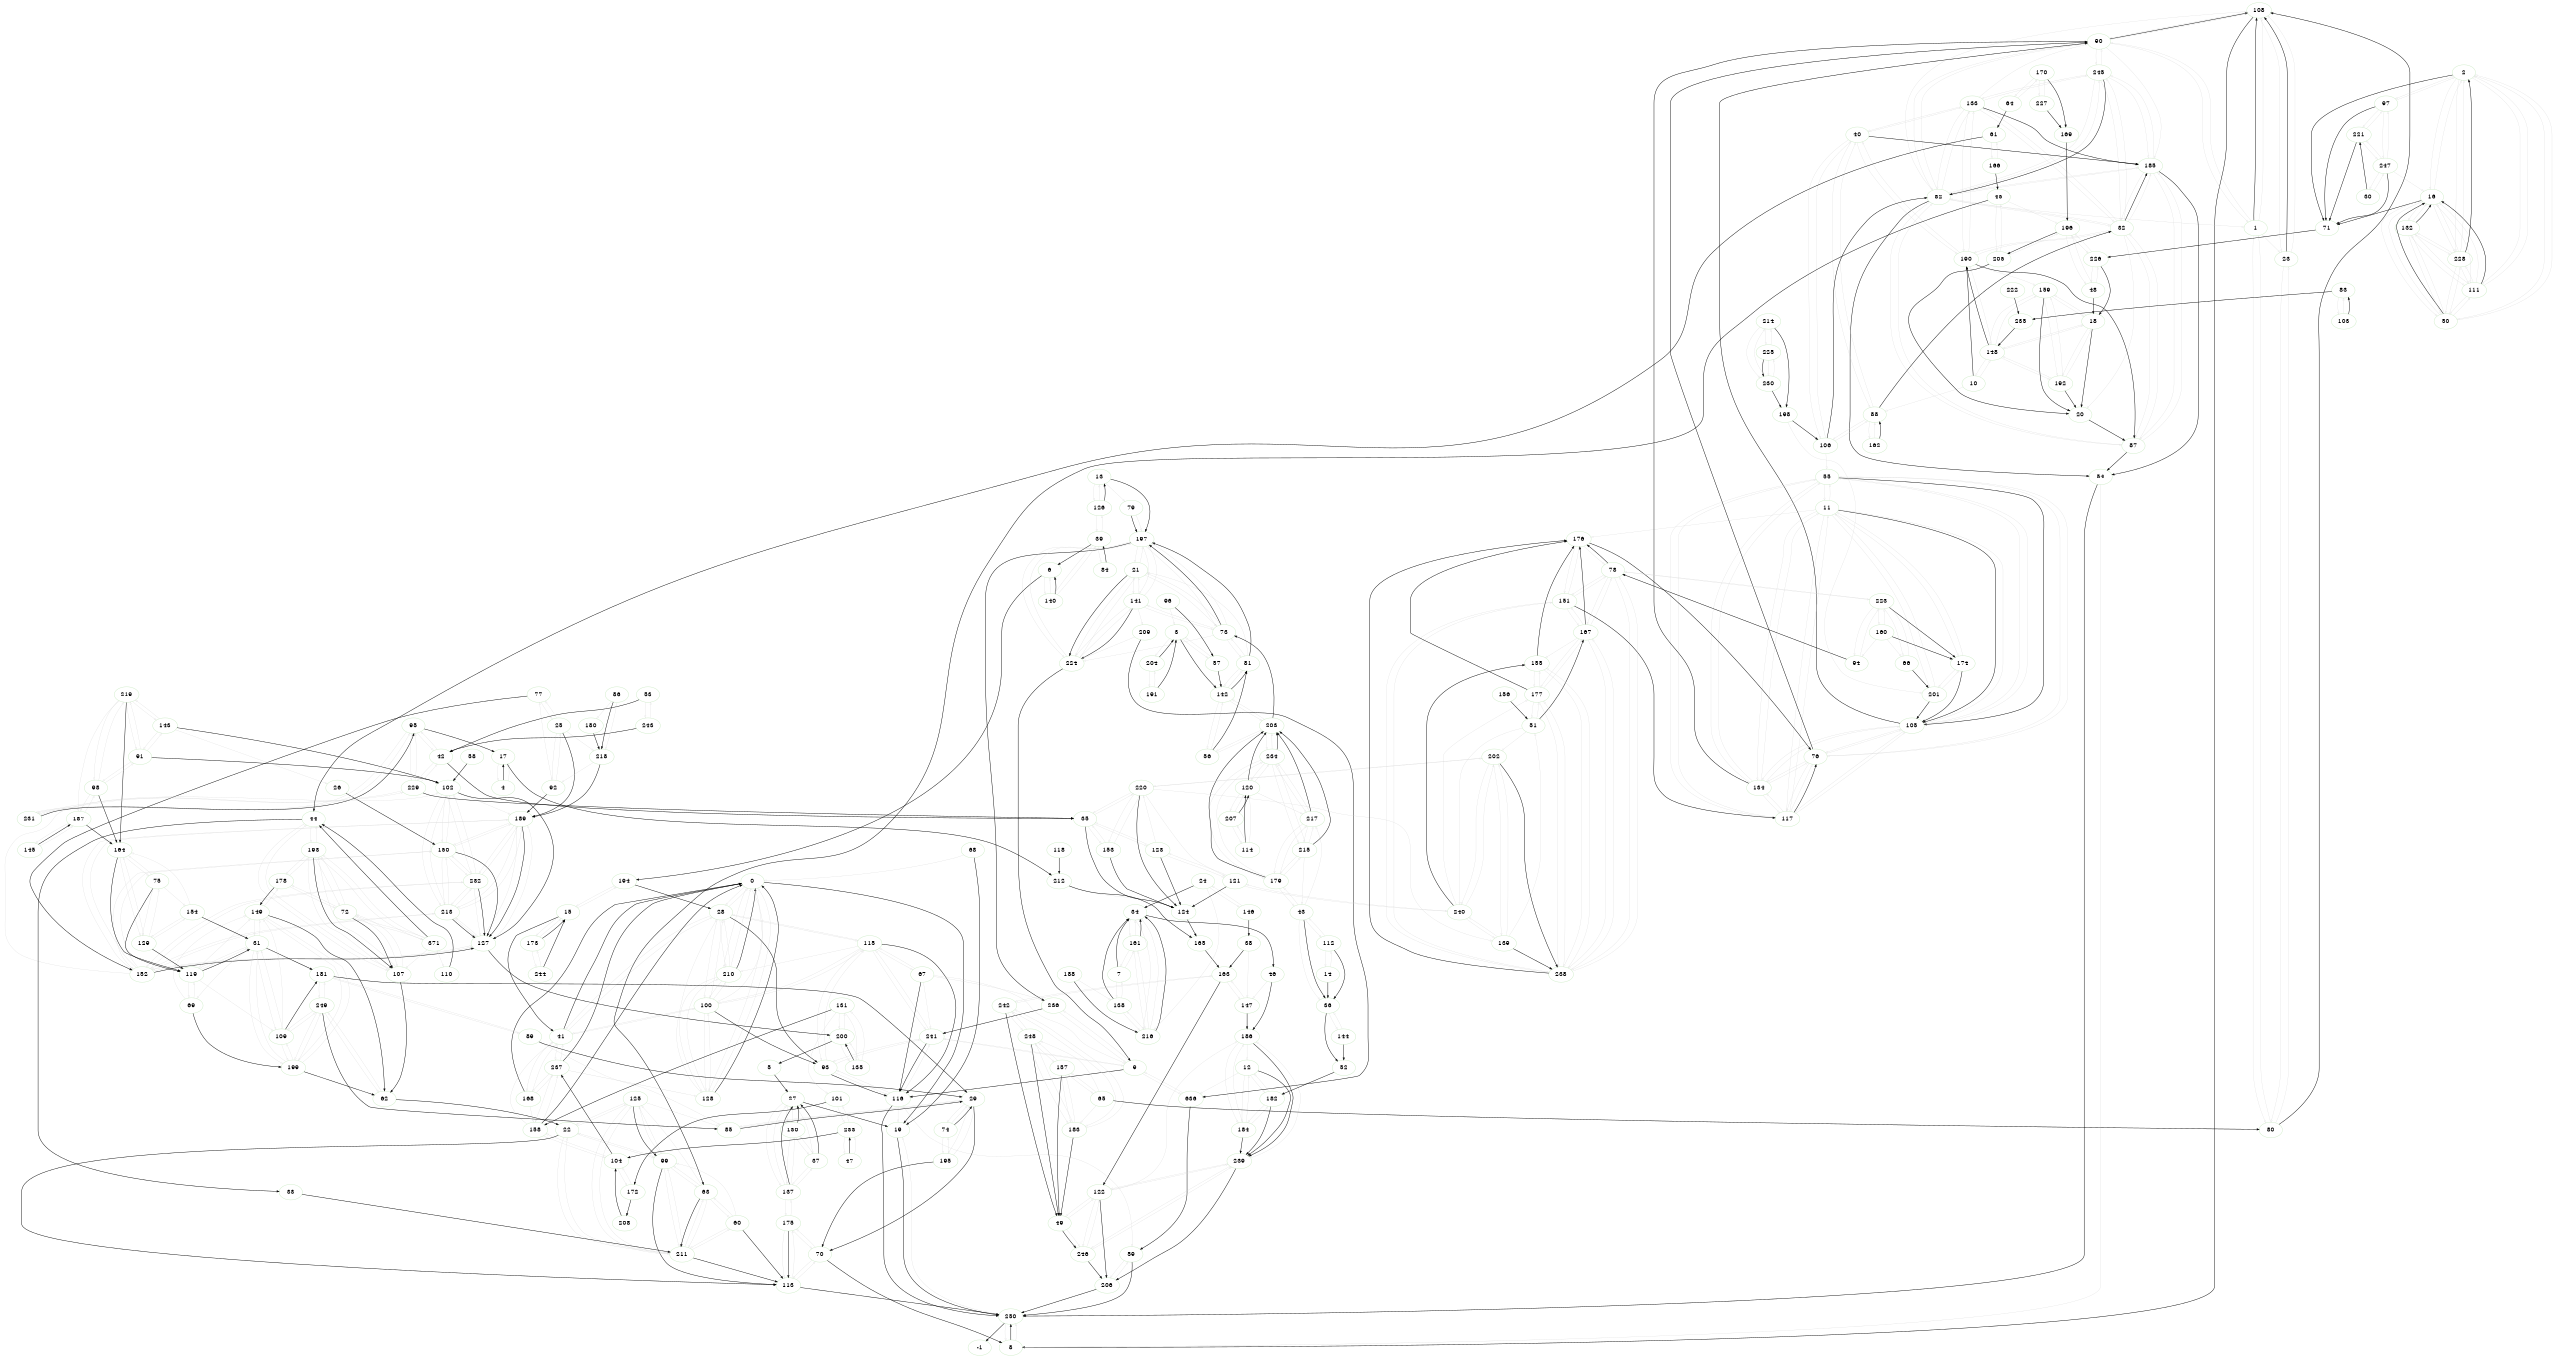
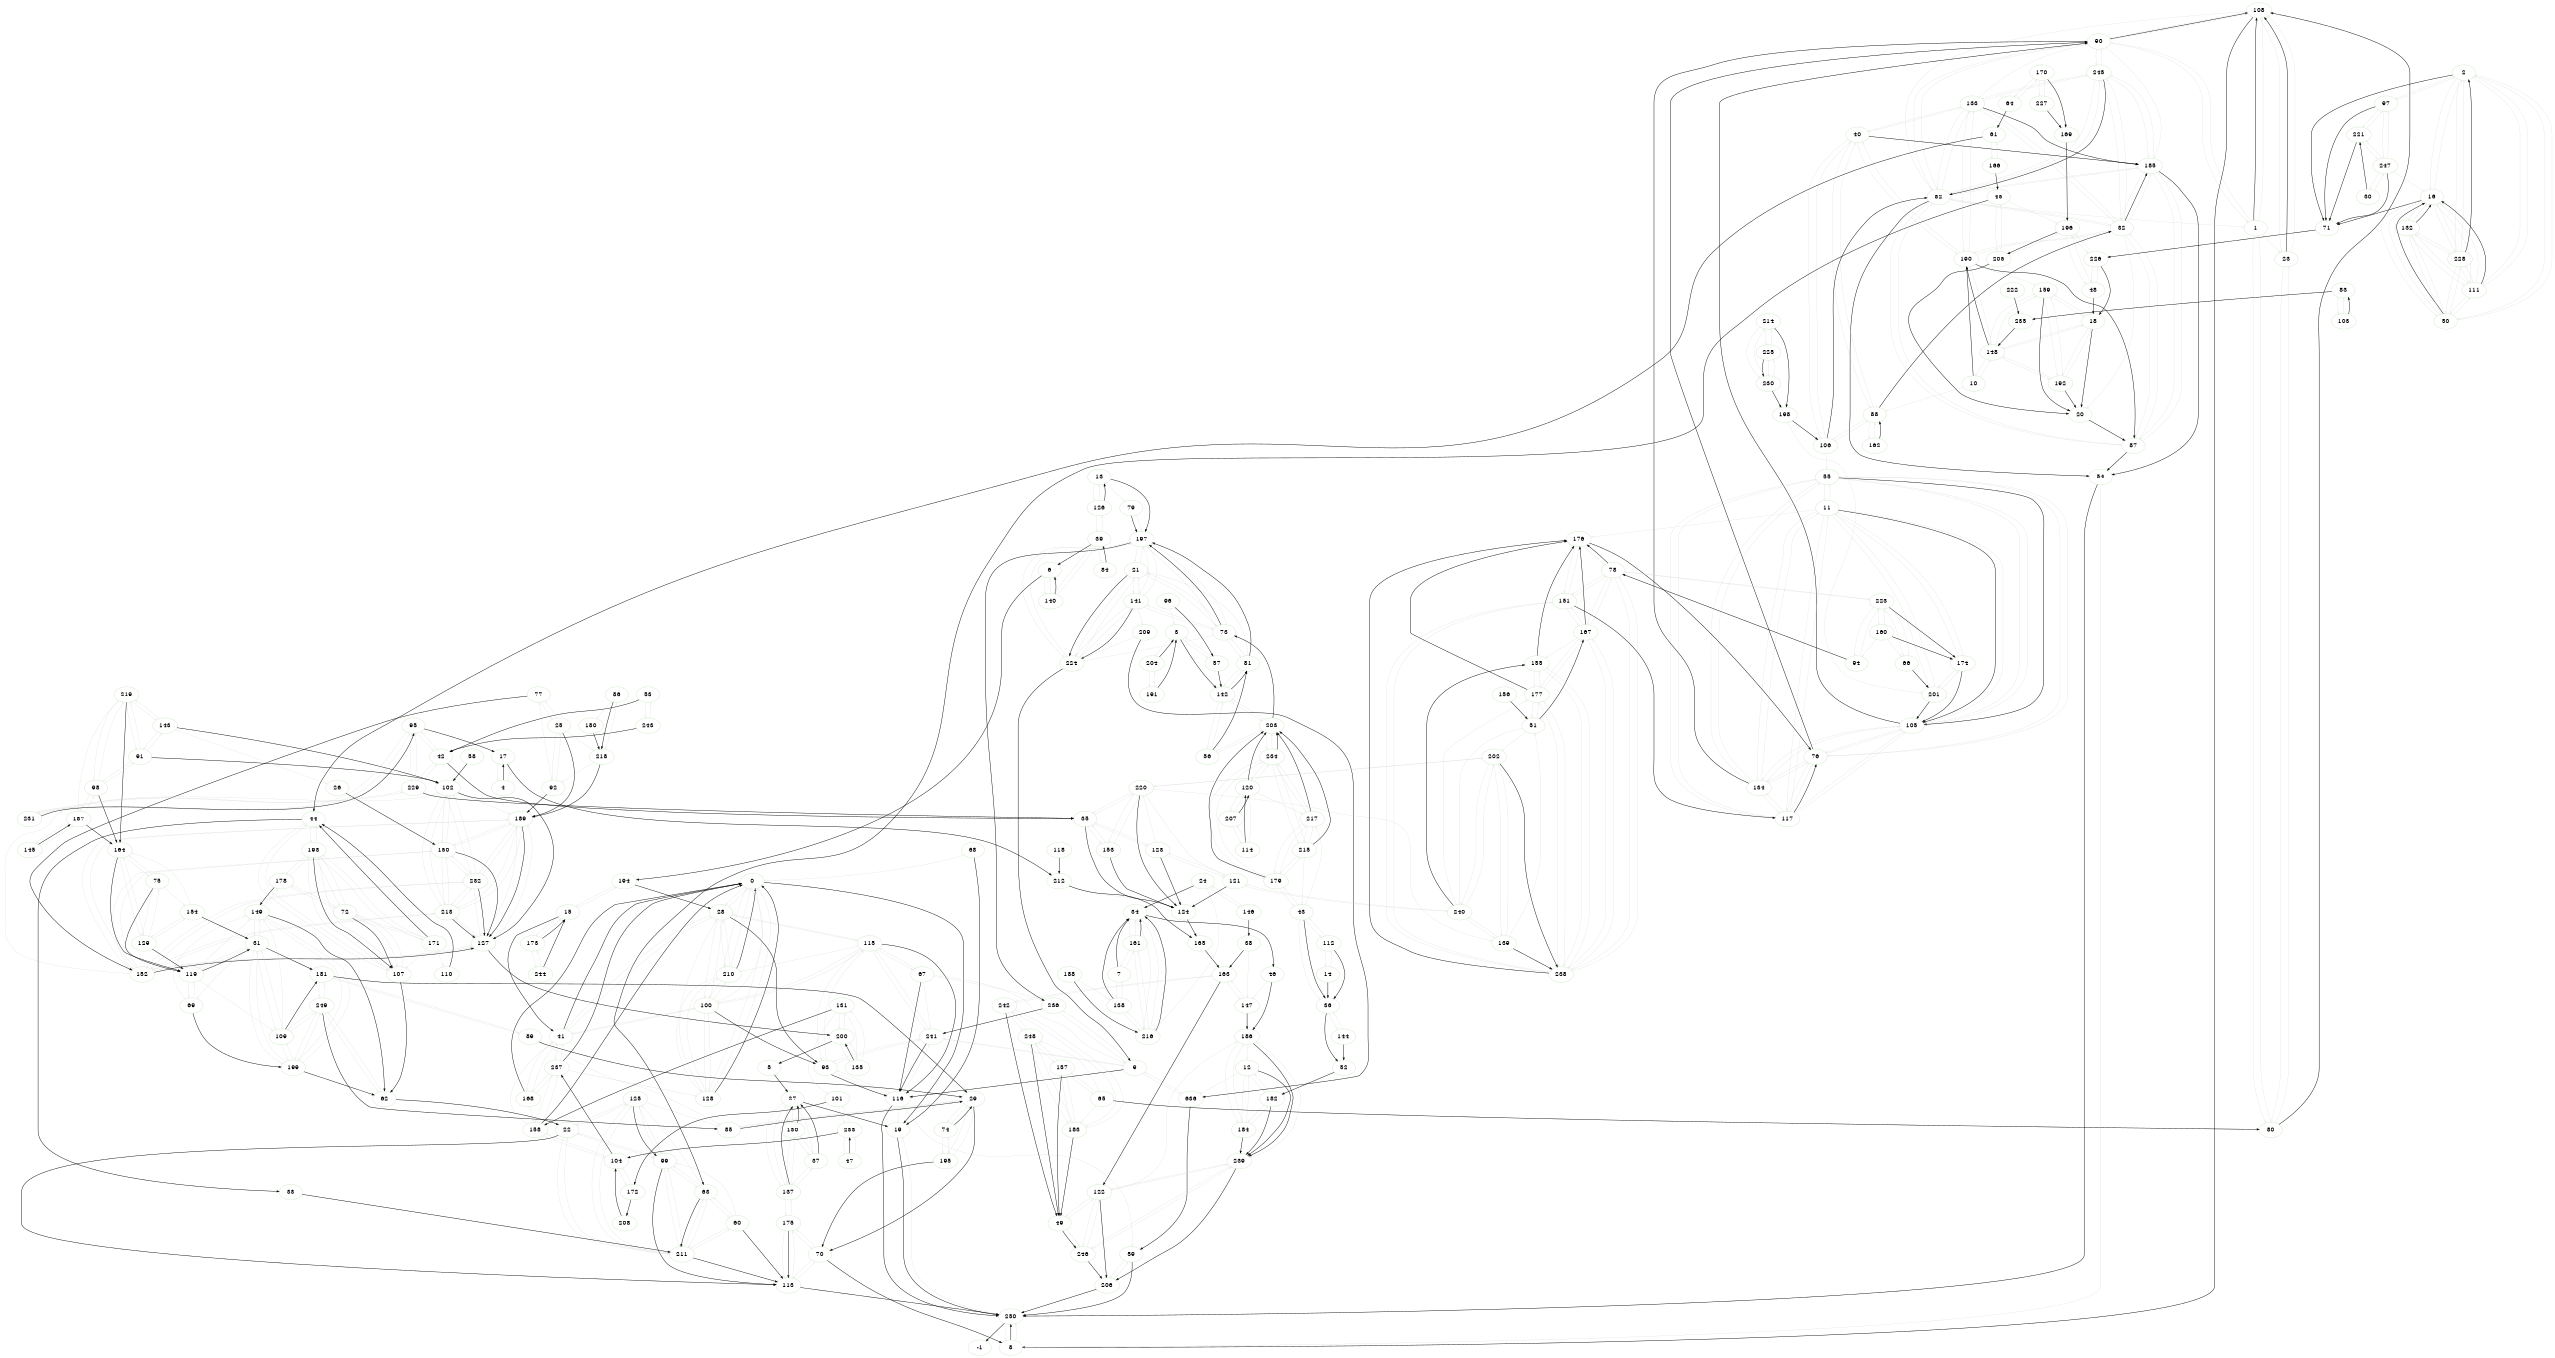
node "371": label "371" -> "171"
